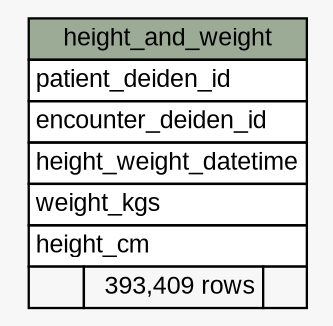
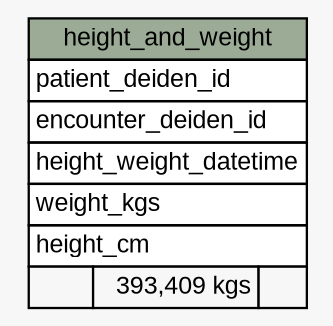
node "height_and_weight": text "393,409 rows" -> "393,409 kgs"
